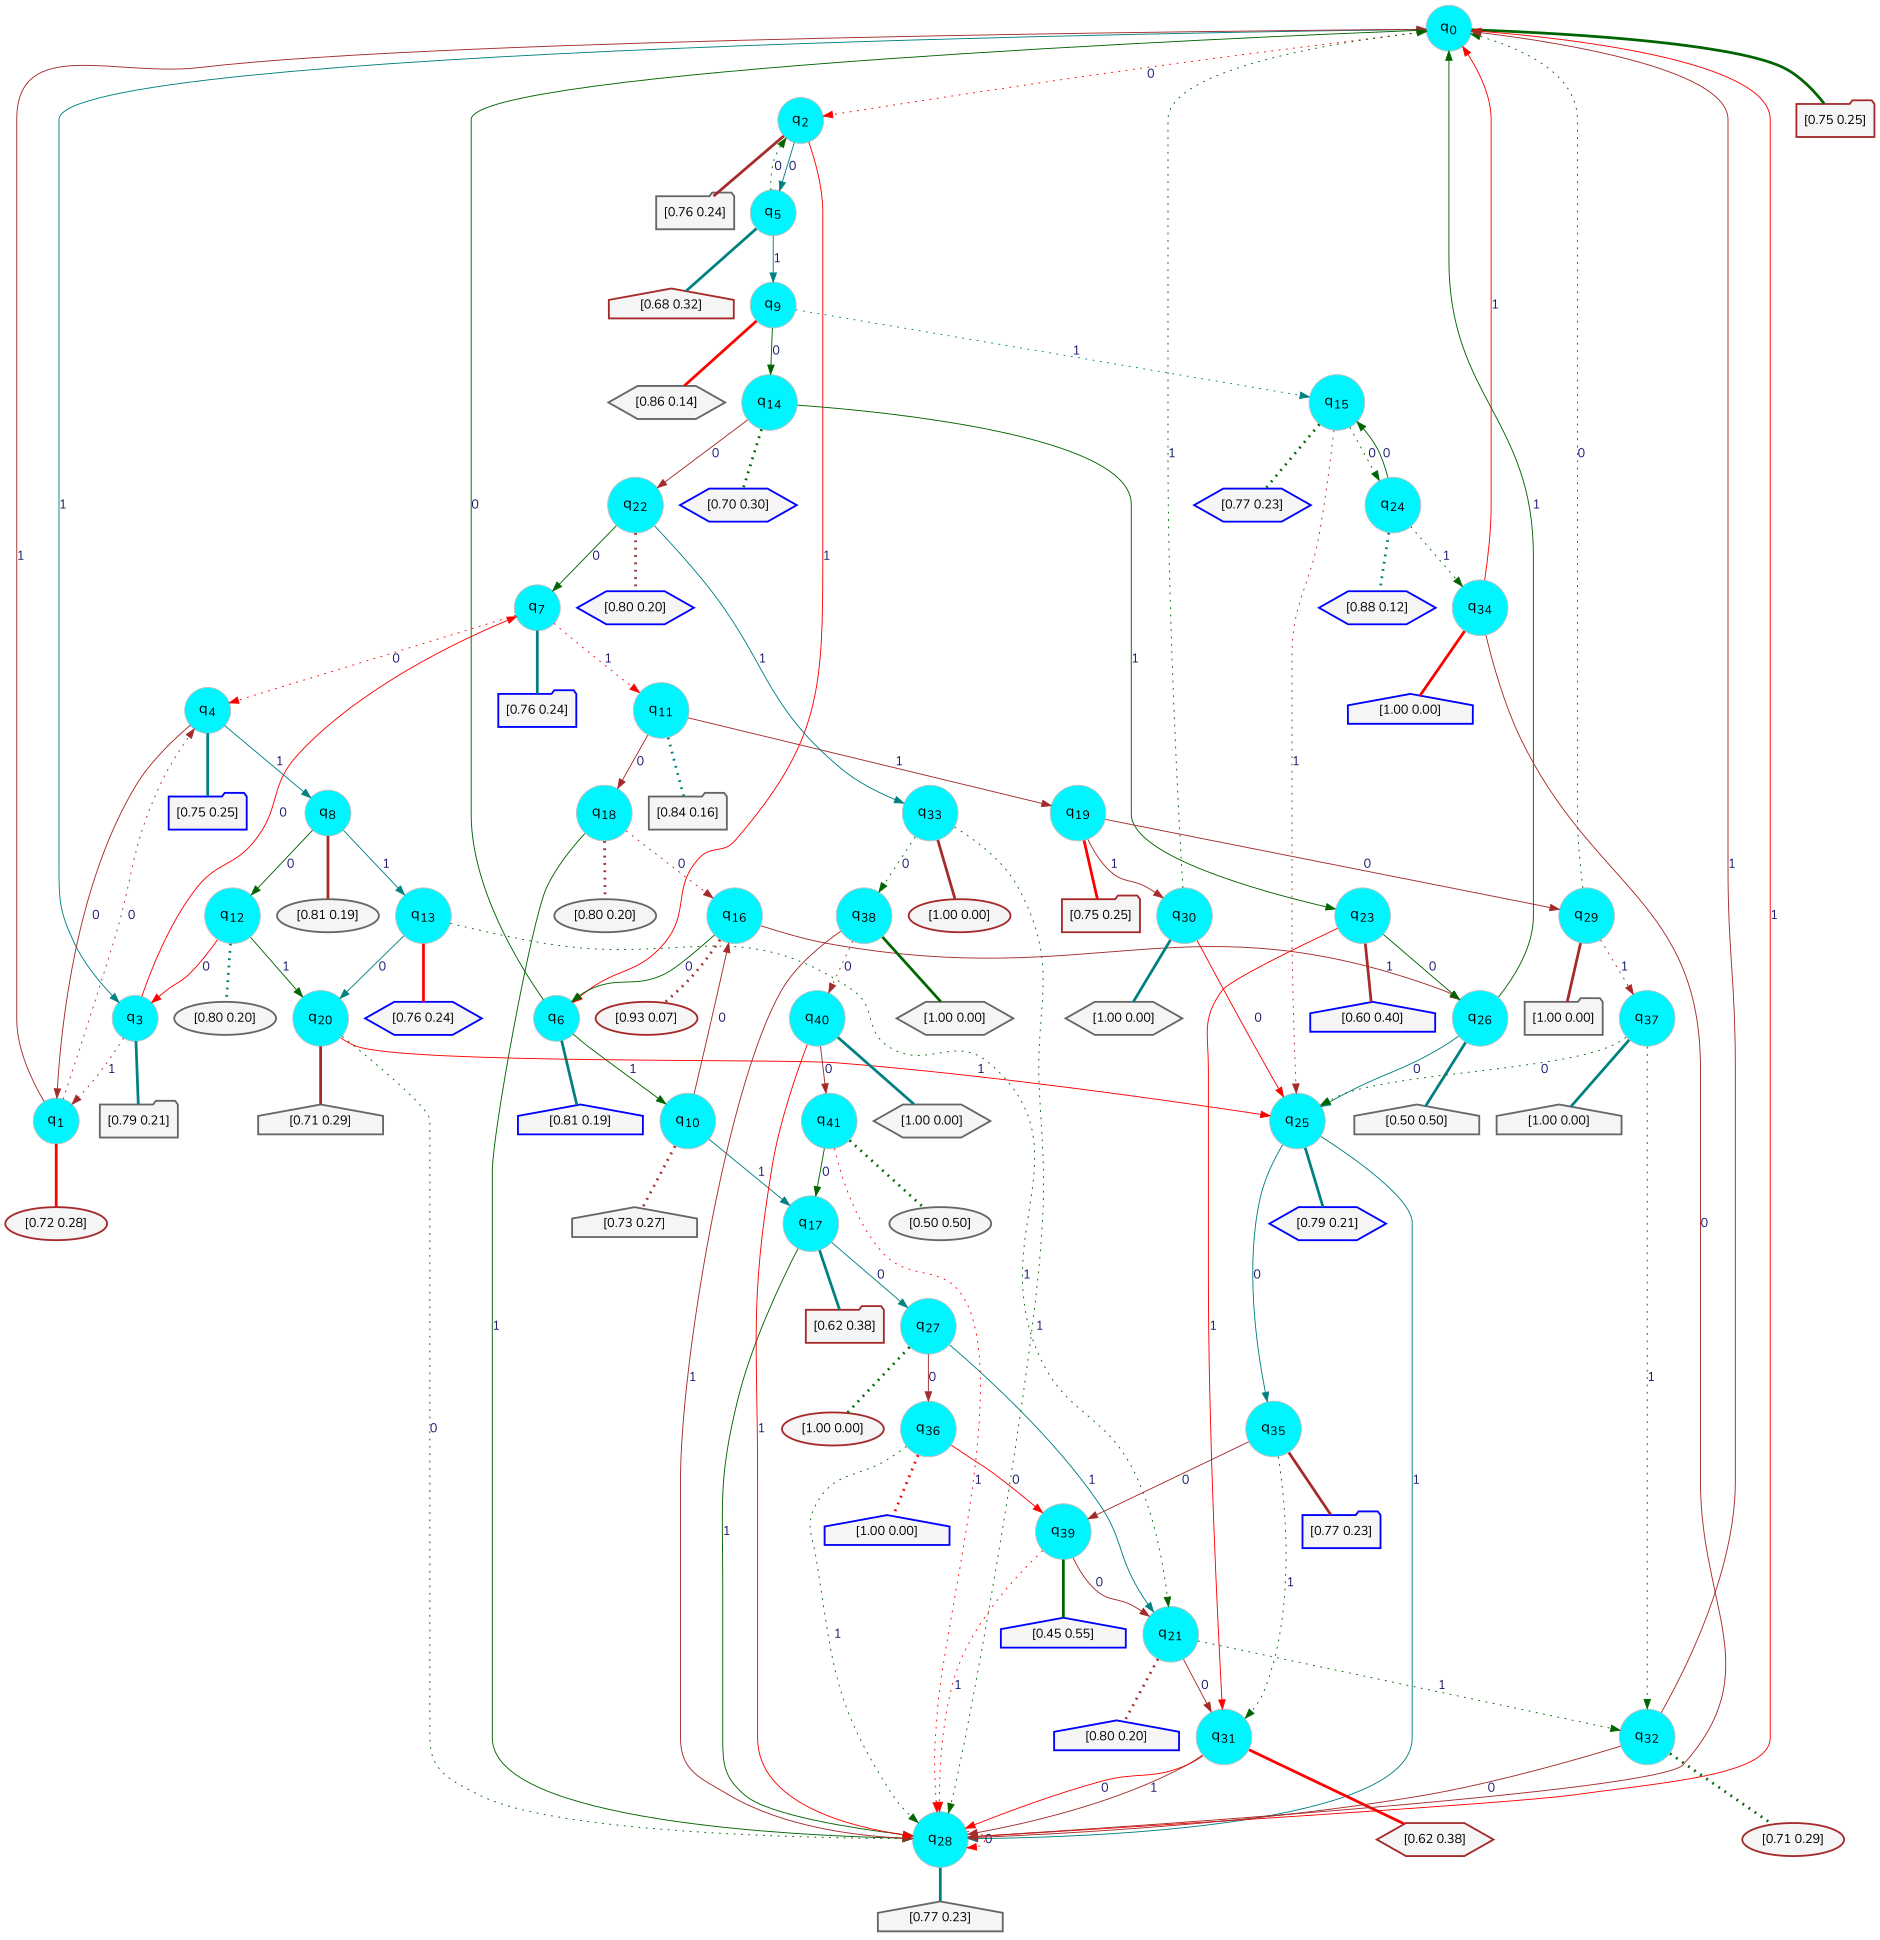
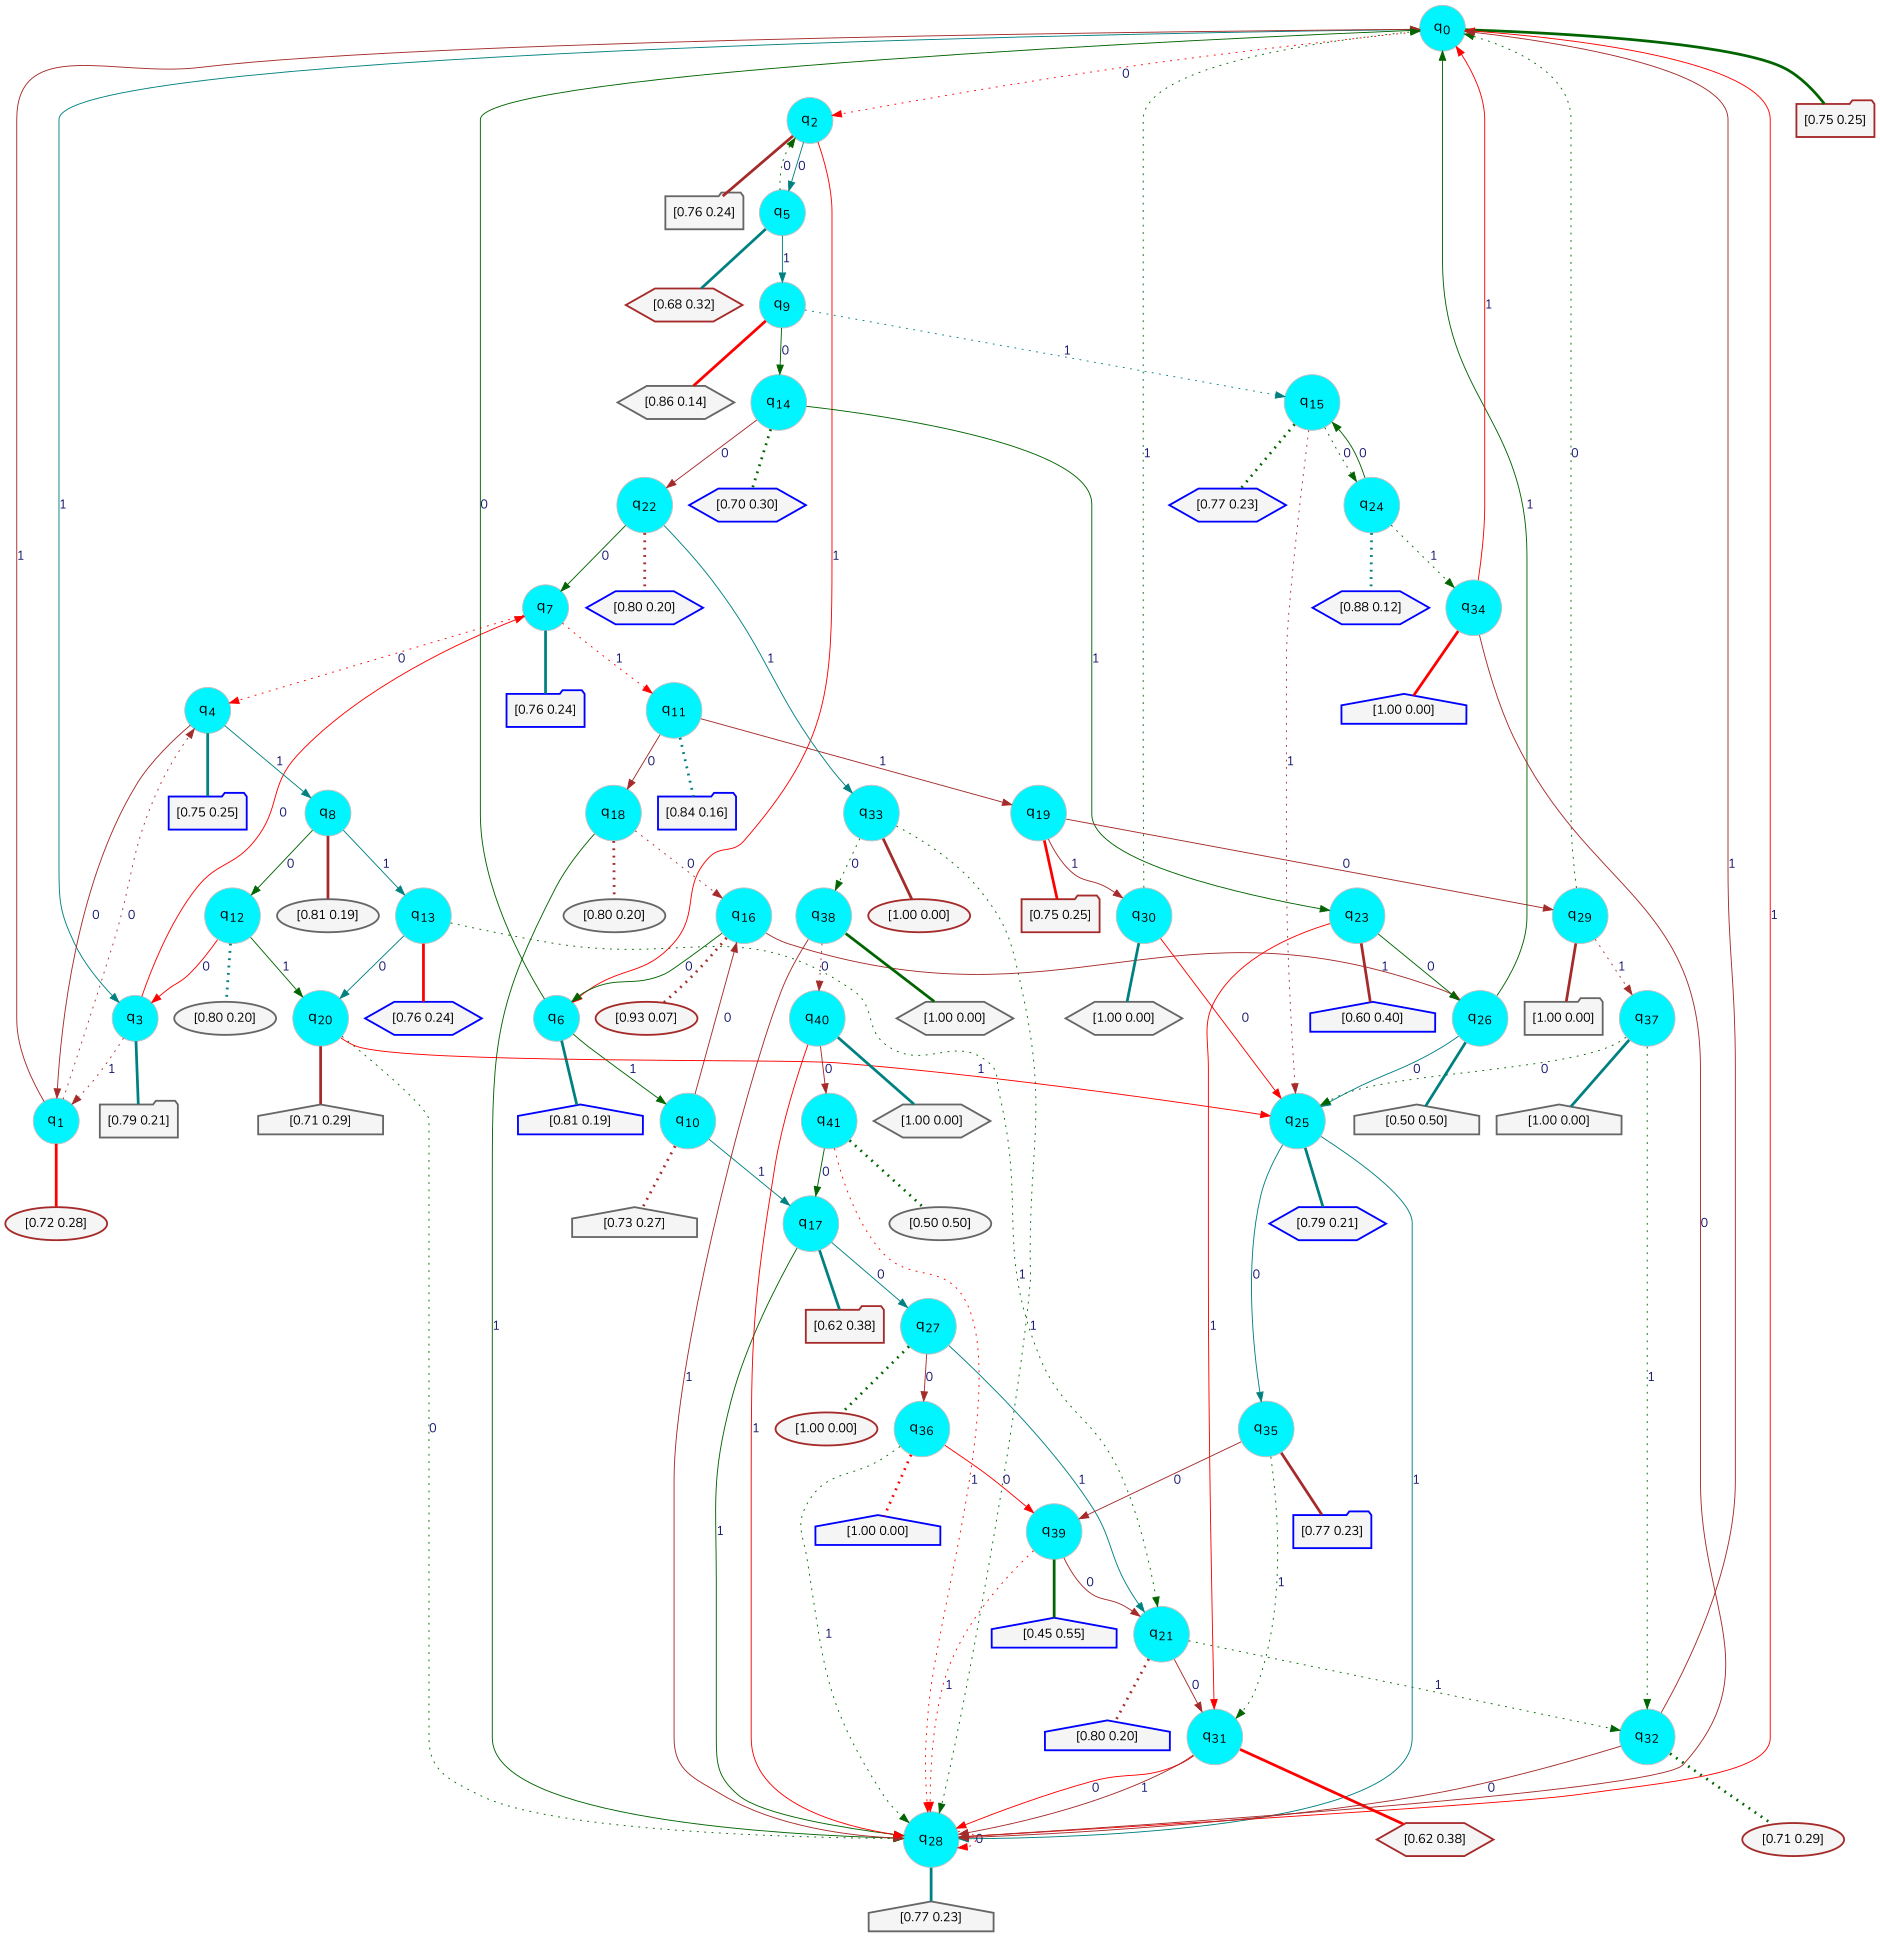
node "[0.68 0.32]": shape house -> hexagon
node "[0.84 0.16]": color gray40 -> blue
